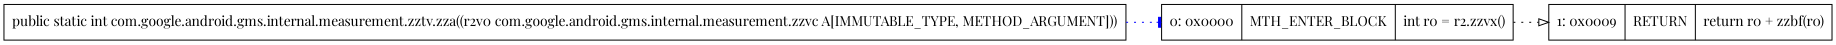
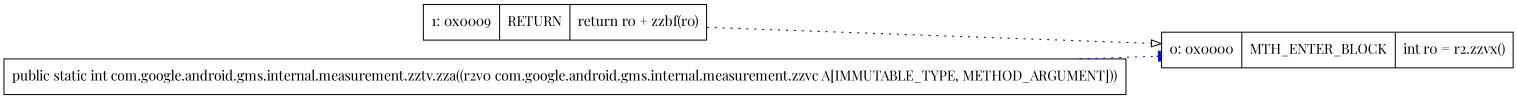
edge "0: 0x0000" -> "1: 0x0009": reversed
